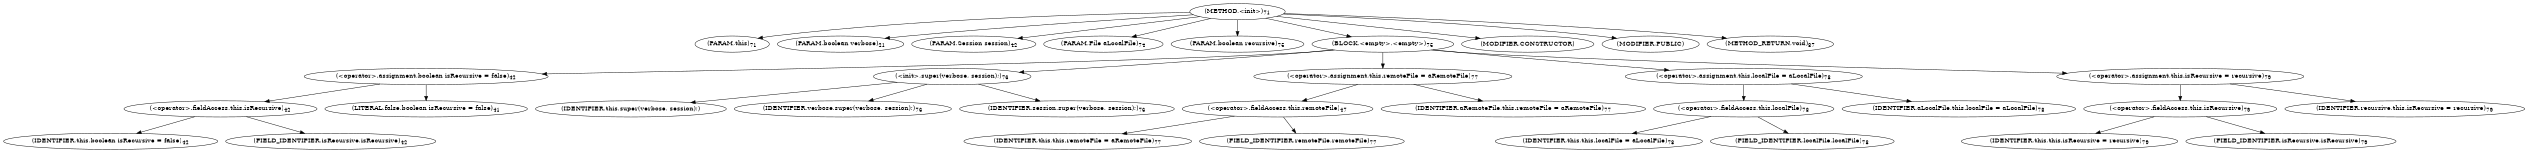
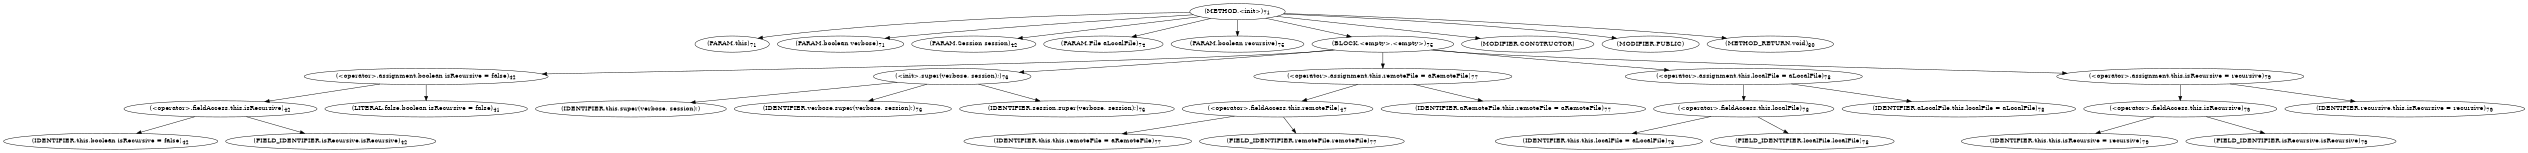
node "(PARAM,boolean verbose)": text "21" -> "71"
node "(METHOD_RETURN,void)": text "87" -> "80"
